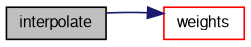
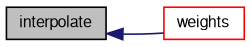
edge "interpolate" -> "weights": reversed
